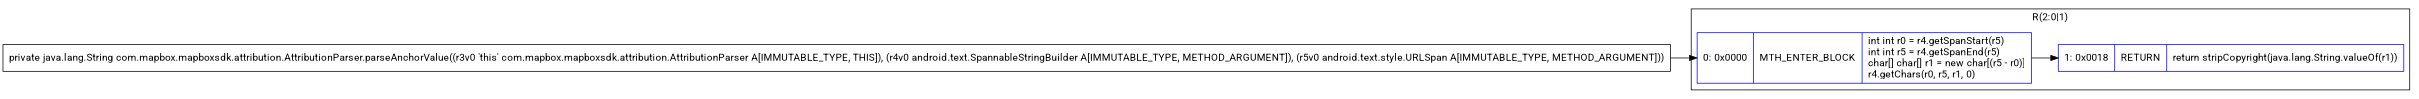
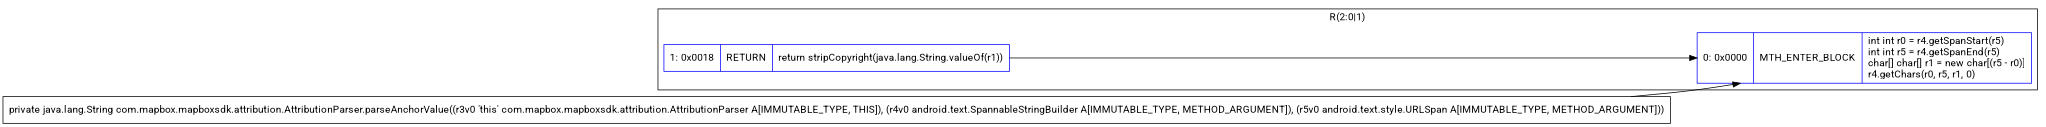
edge "0: 0x0000" -> "1: 0x0018": reversed
